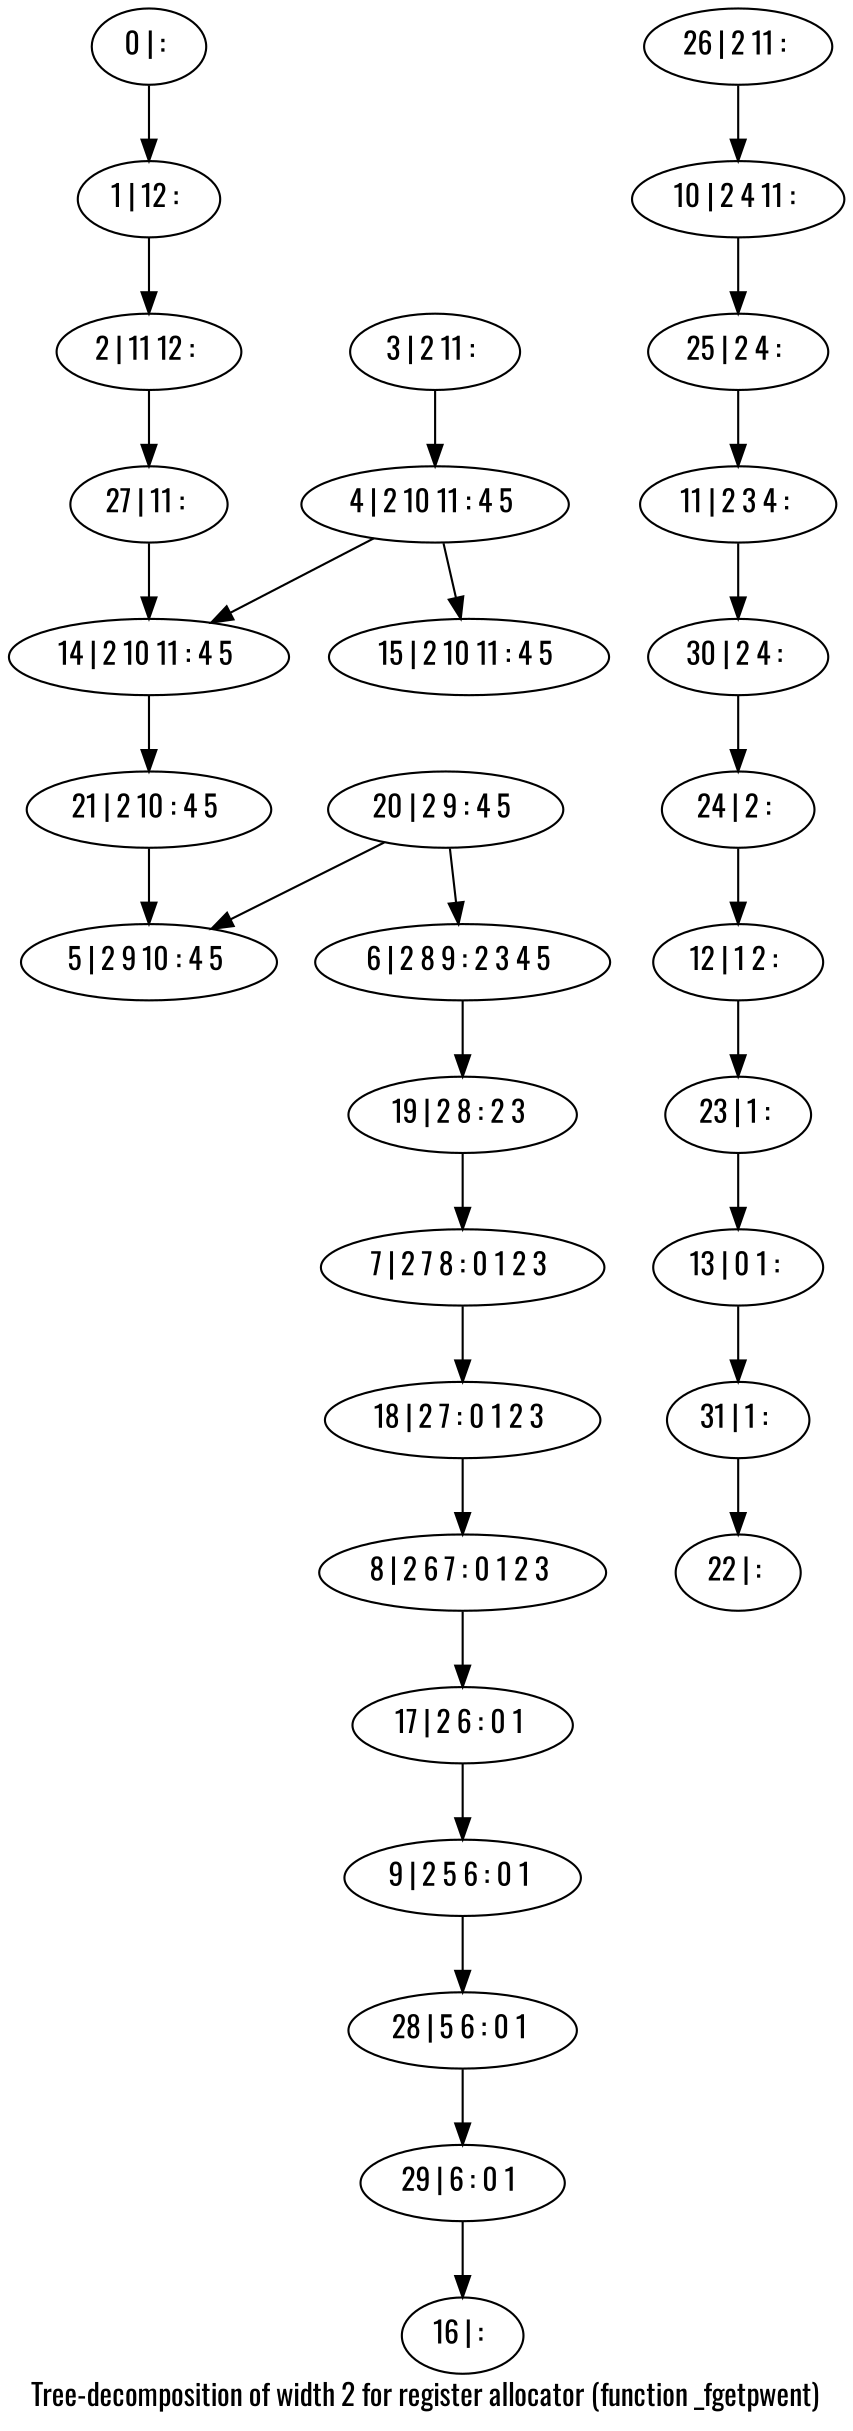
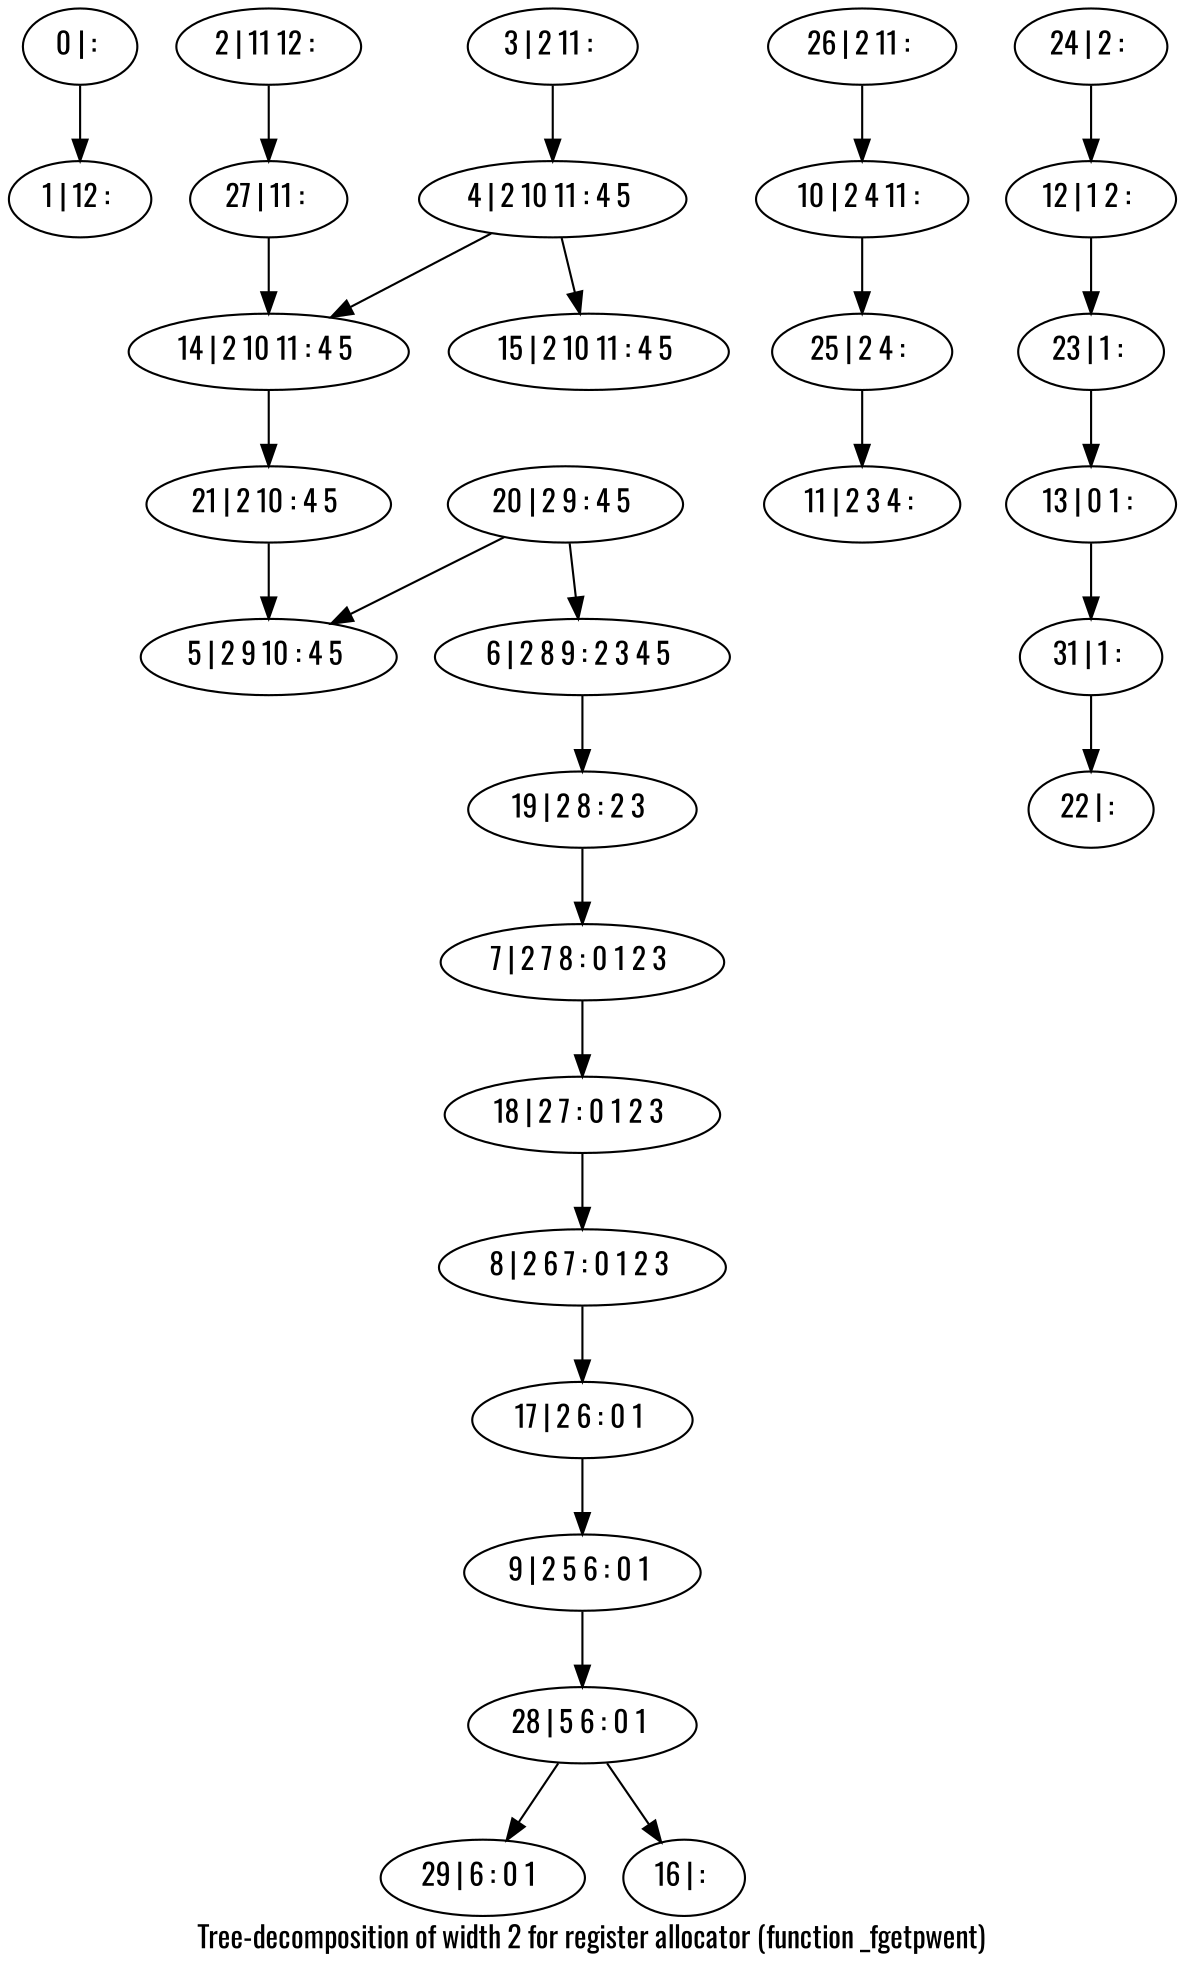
edge "1 | 12 :" -> "2 | 11 12 :": removed
node "30 | 2 4 :": removed
edge "29 | 6 : 0 1" -> "16 | :": now "28 | 5 6 : 0 1" -> "16 | :"
